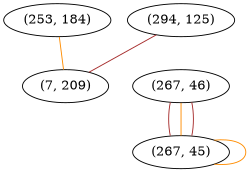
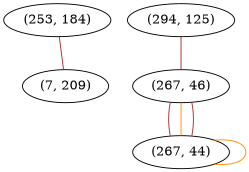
edge "(253, 184)" -- "(7, 209)": color darkorange -> brown
edge "(294, 125)" -- "(7, 209)": now "(294, 125)" -- "(267, 46)"
node "(267, 45)": label "(267, 45)" -> "(267, 44)"
